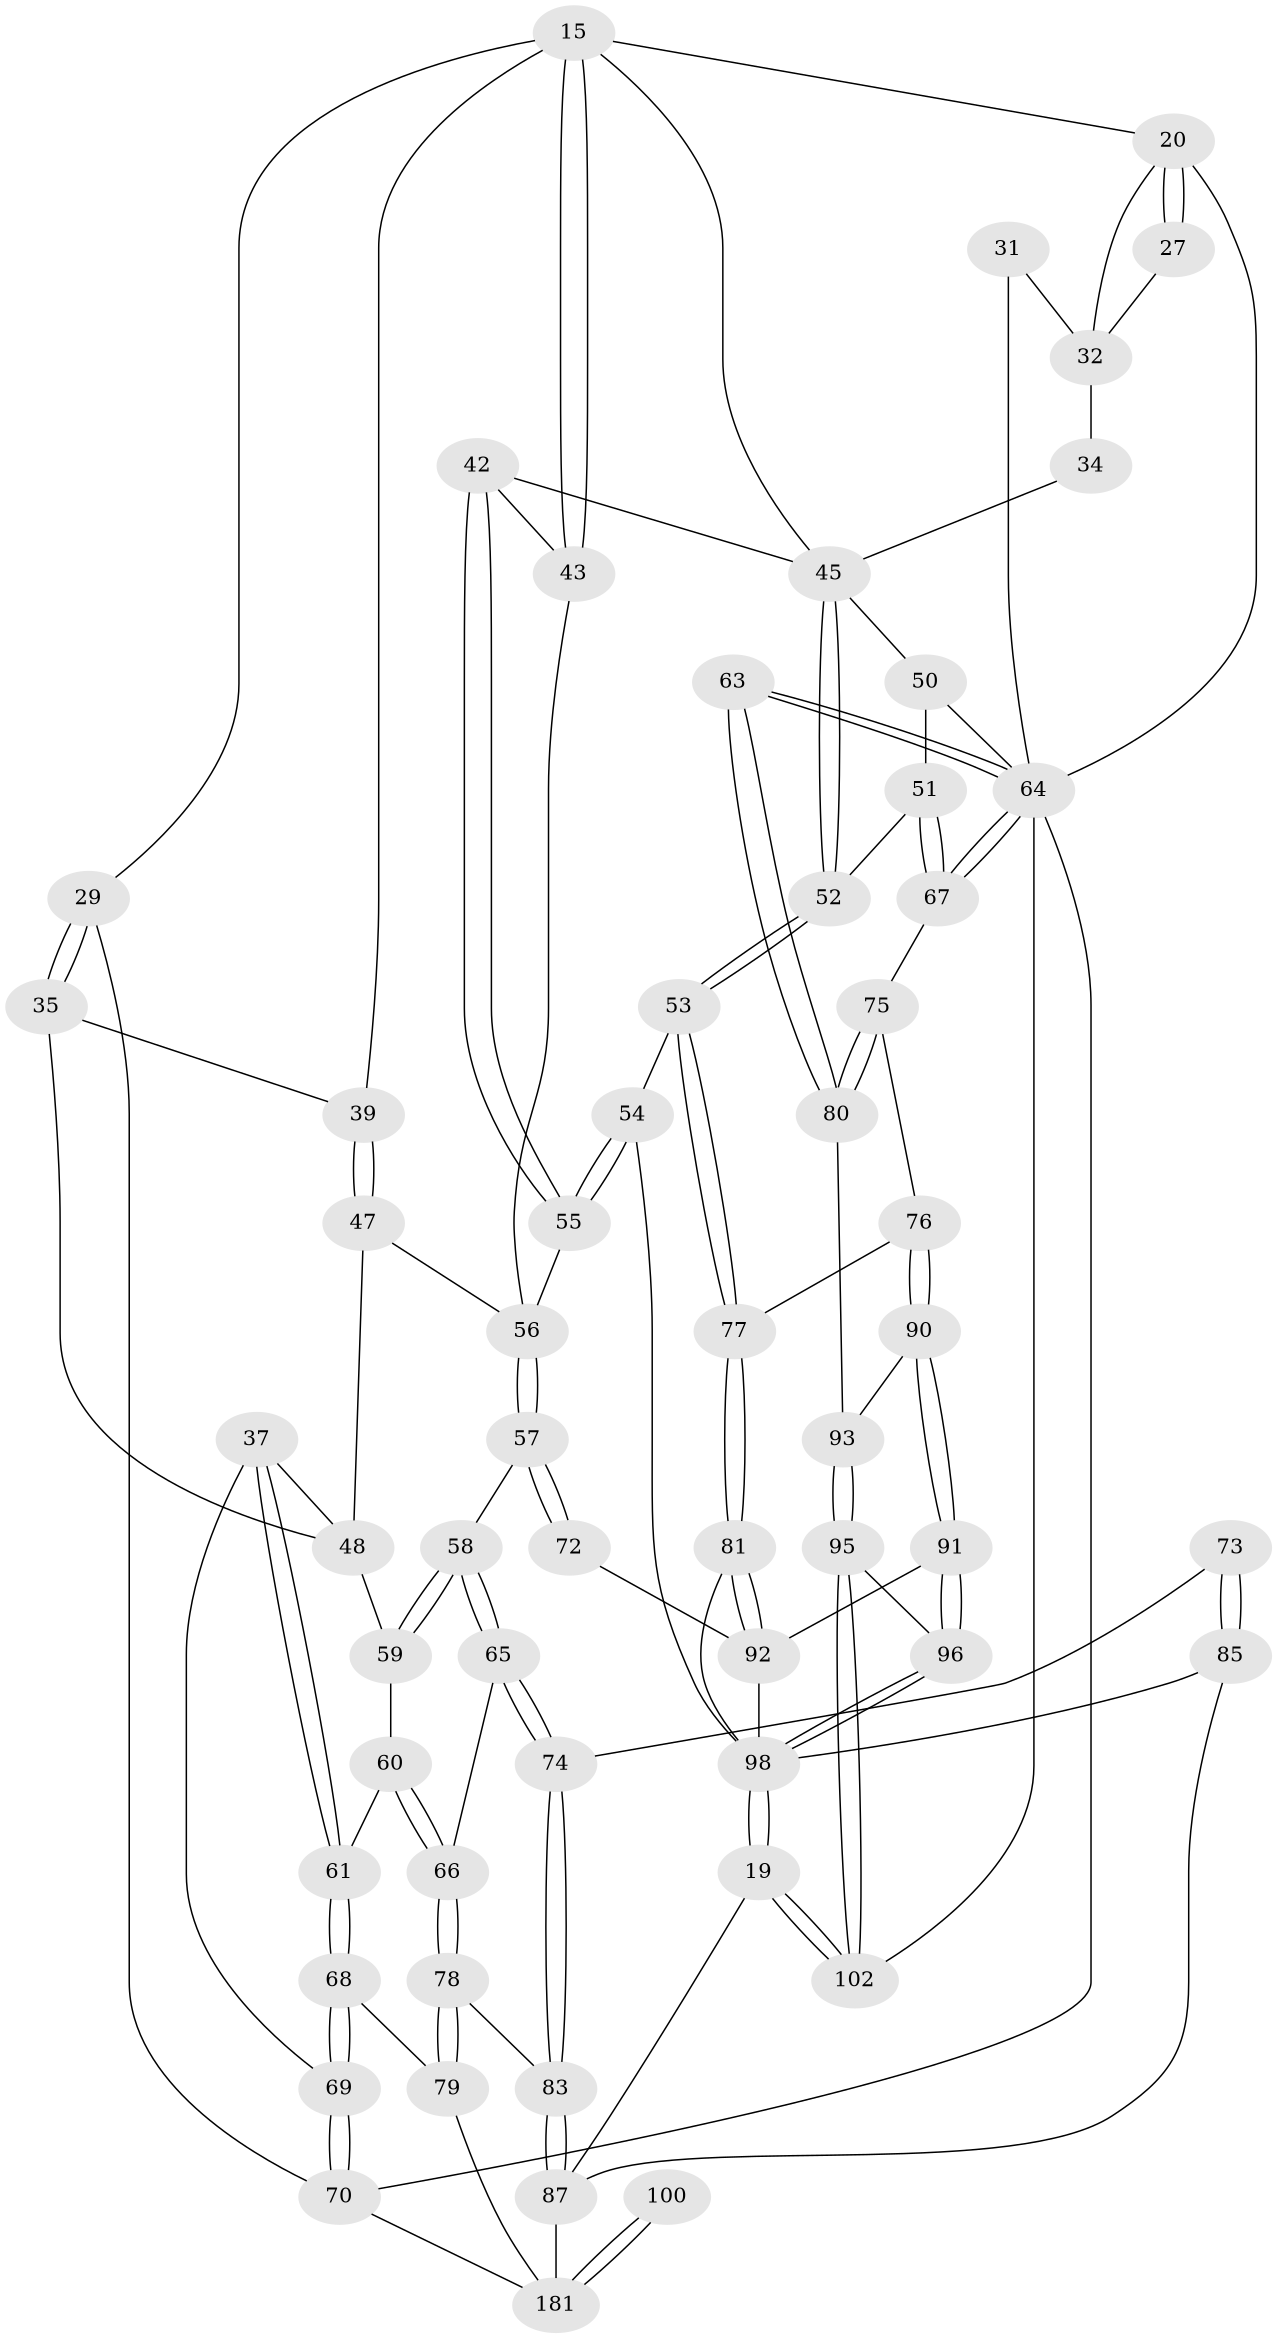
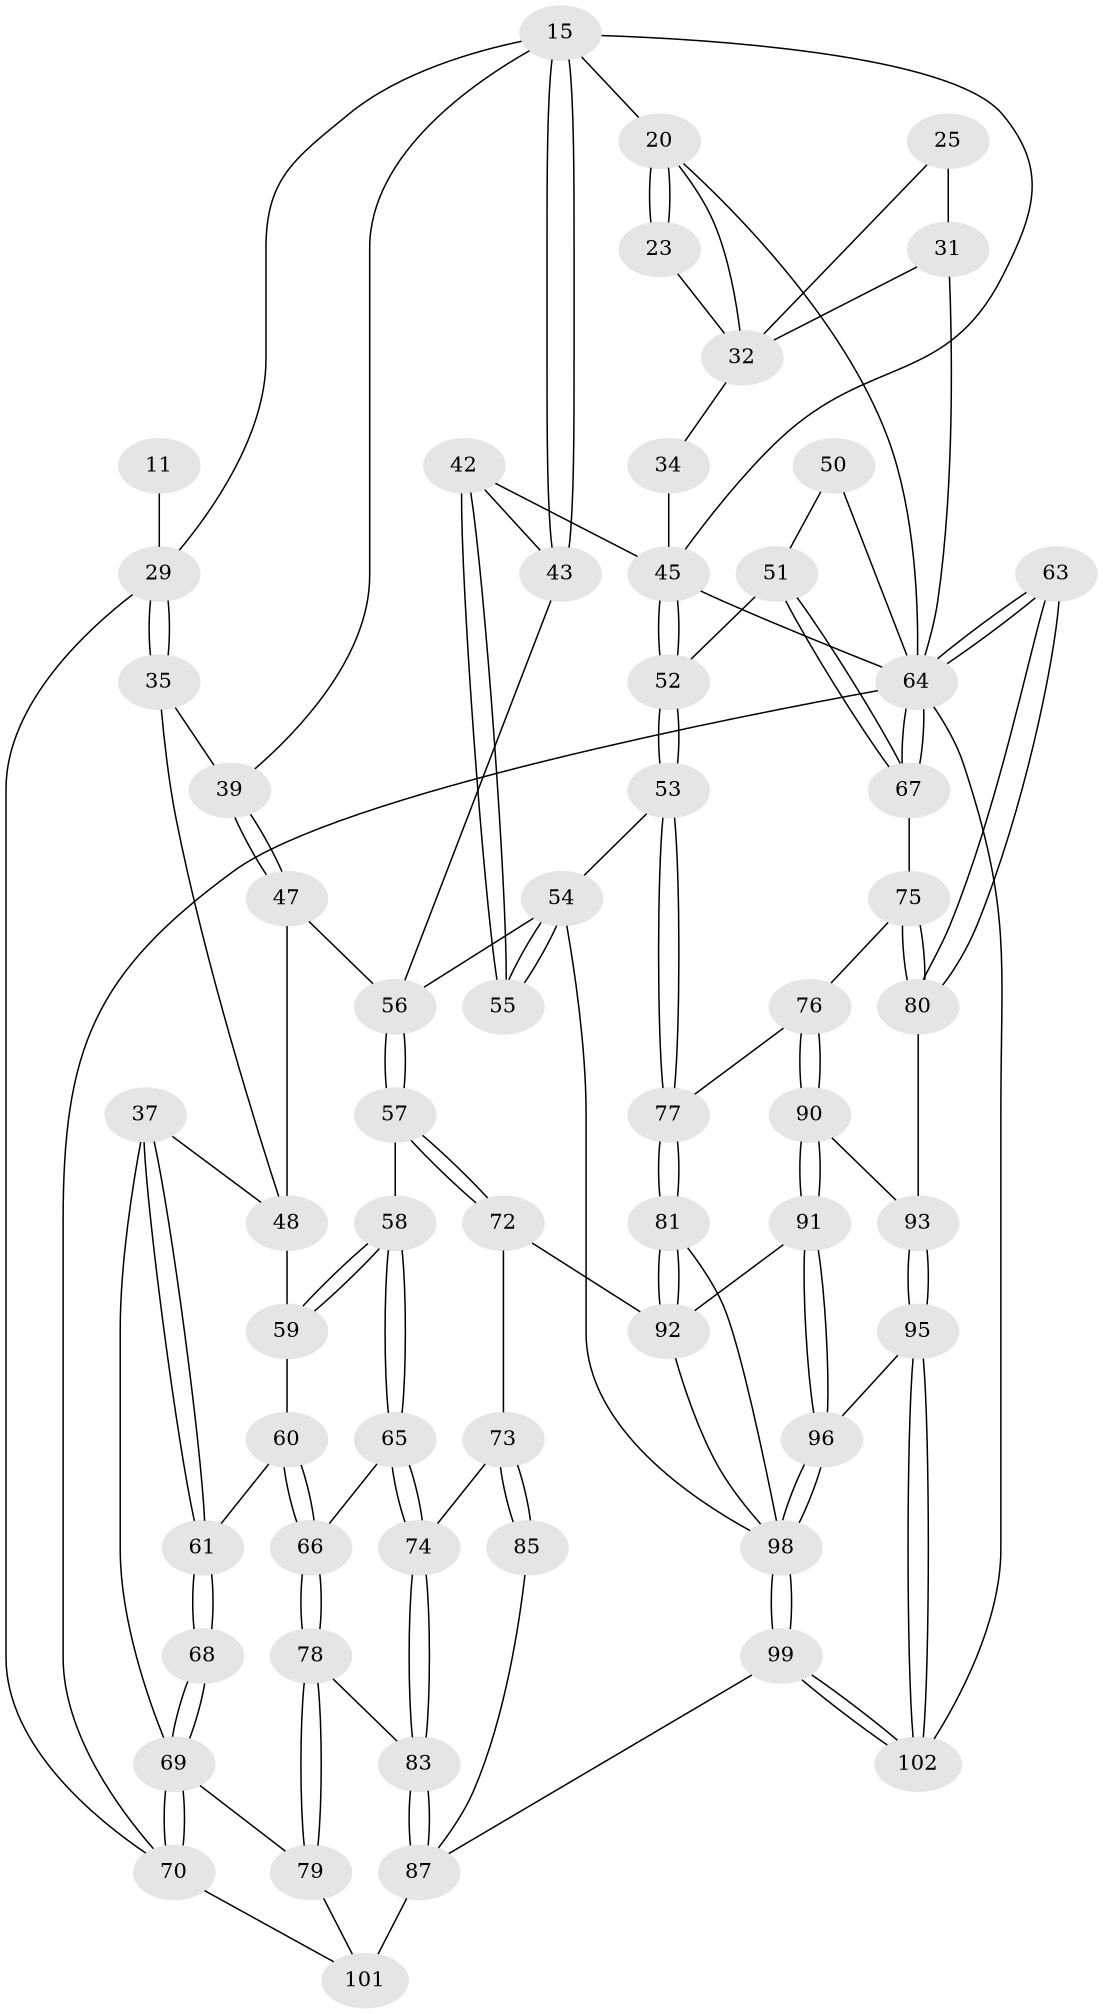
node "25": added
node "27": label "27" -> "23"
node "11": added
edge "45" -- "50": now "45" -- "64"
edge "55" -- "56": now "54" -- "56"
edge "72" -- "73": added
edge "85" -- "98": removed
node "19": label "19" -> "99"
edge "68" -- "79": now "69" -- "79"
node "100": removed
node "181": label "181" -> "101"
